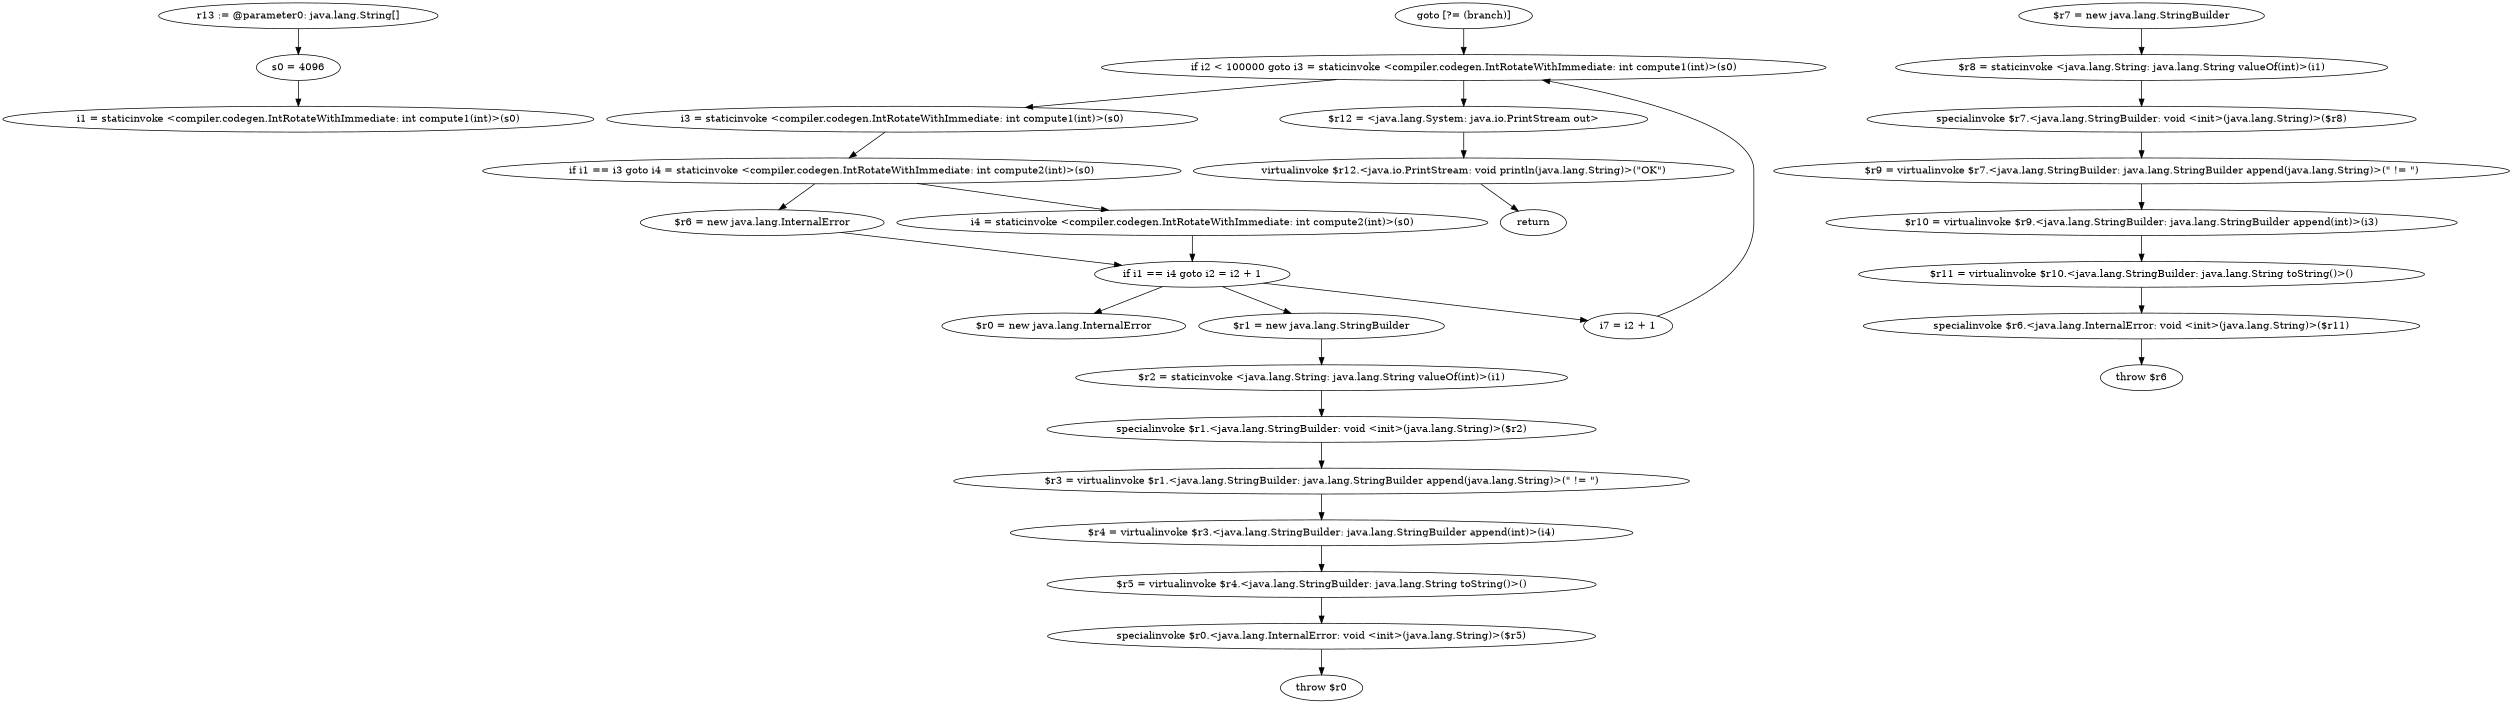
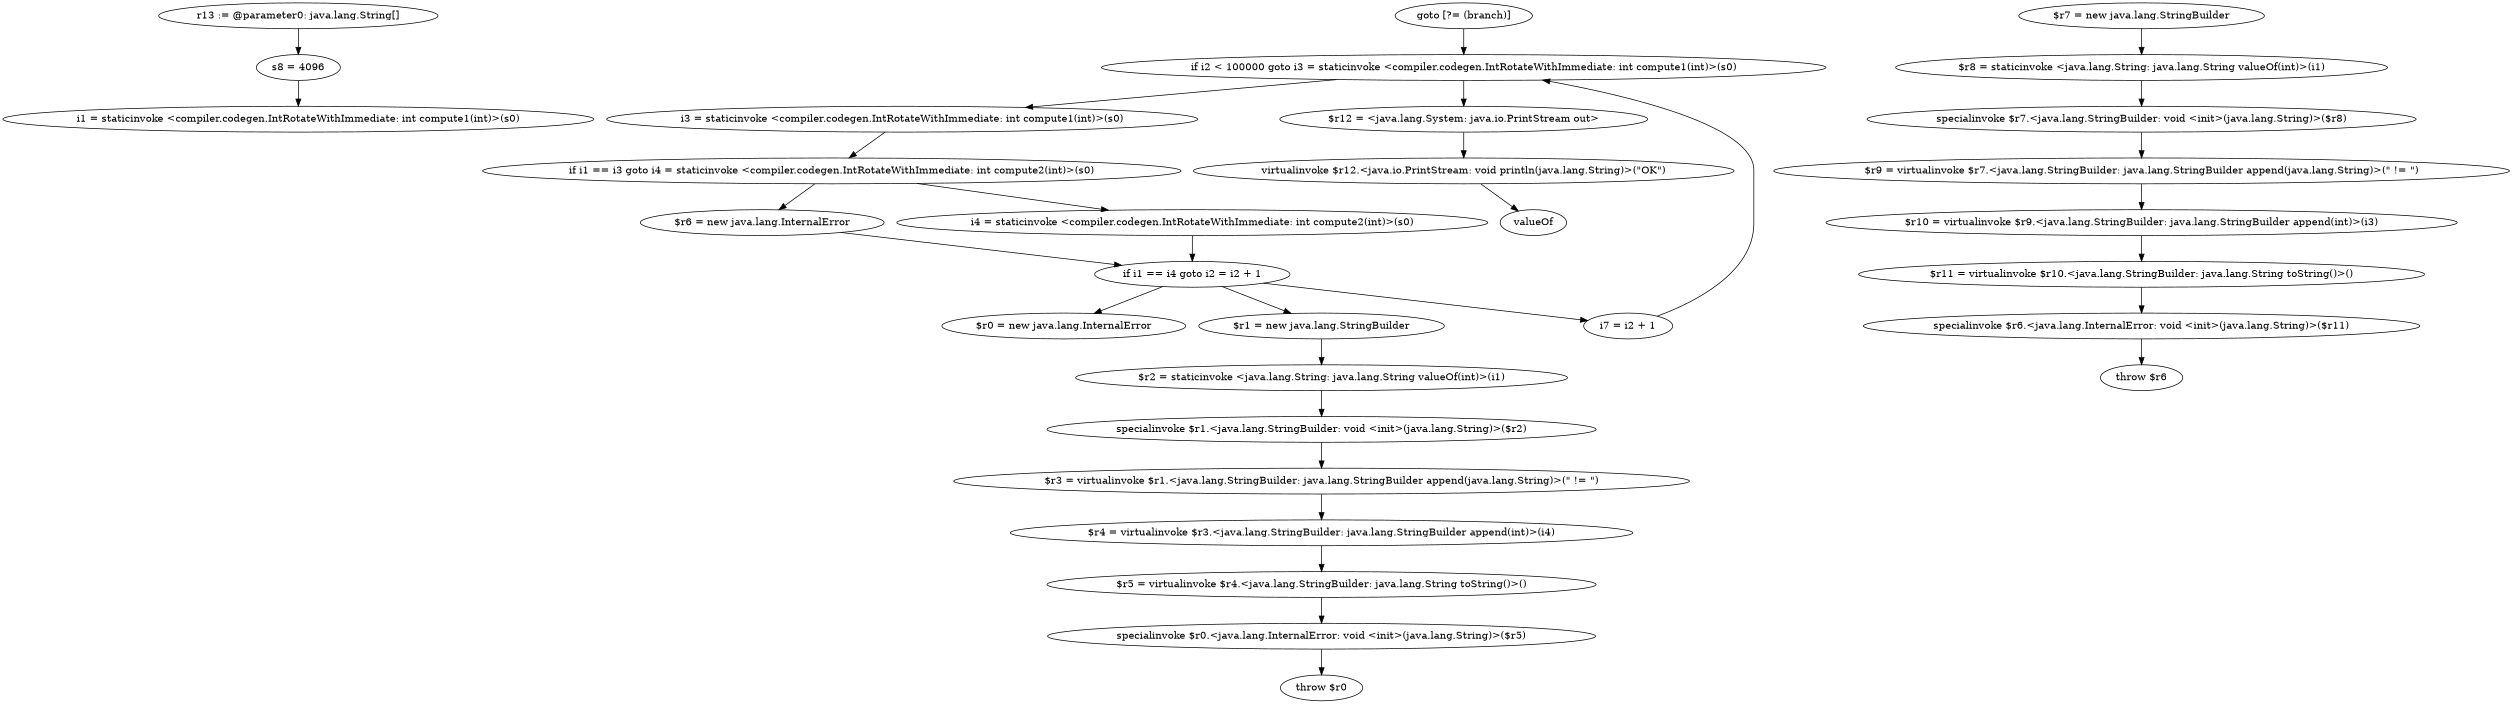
node "s0 = 4096": label "s0 = 4096" -> "s8 = 4096"
node "return": label "return" -> "valueOf"
